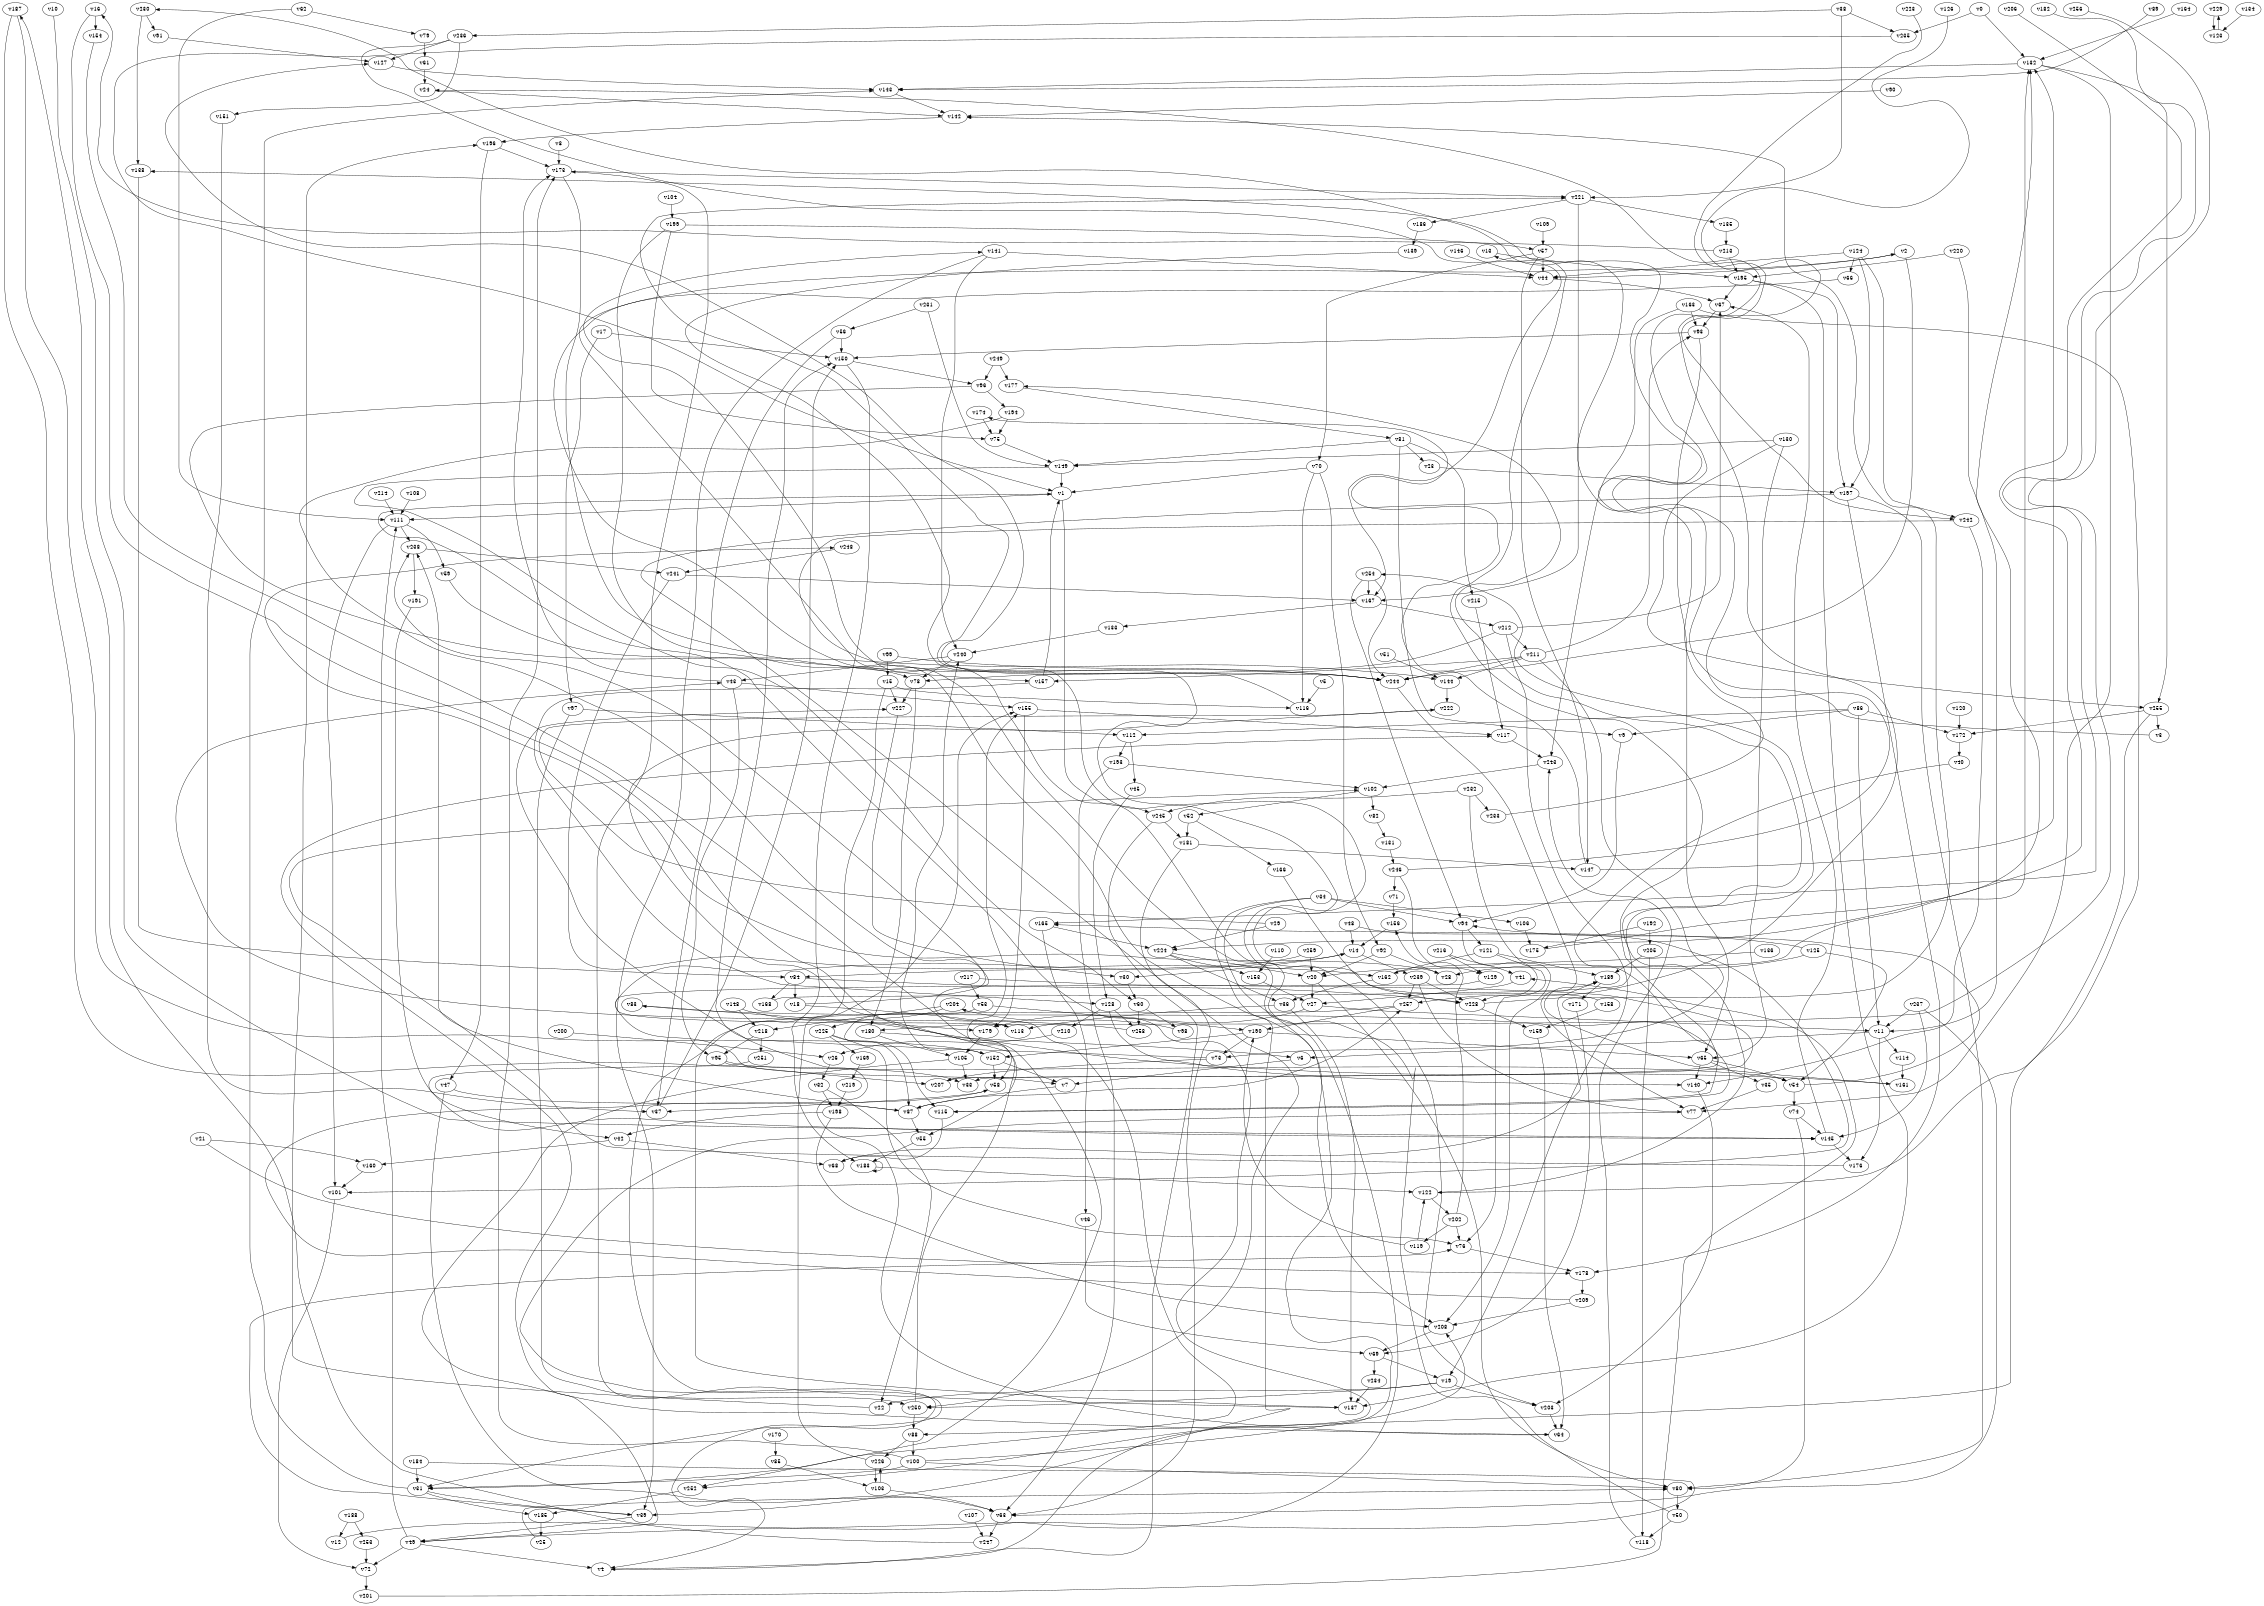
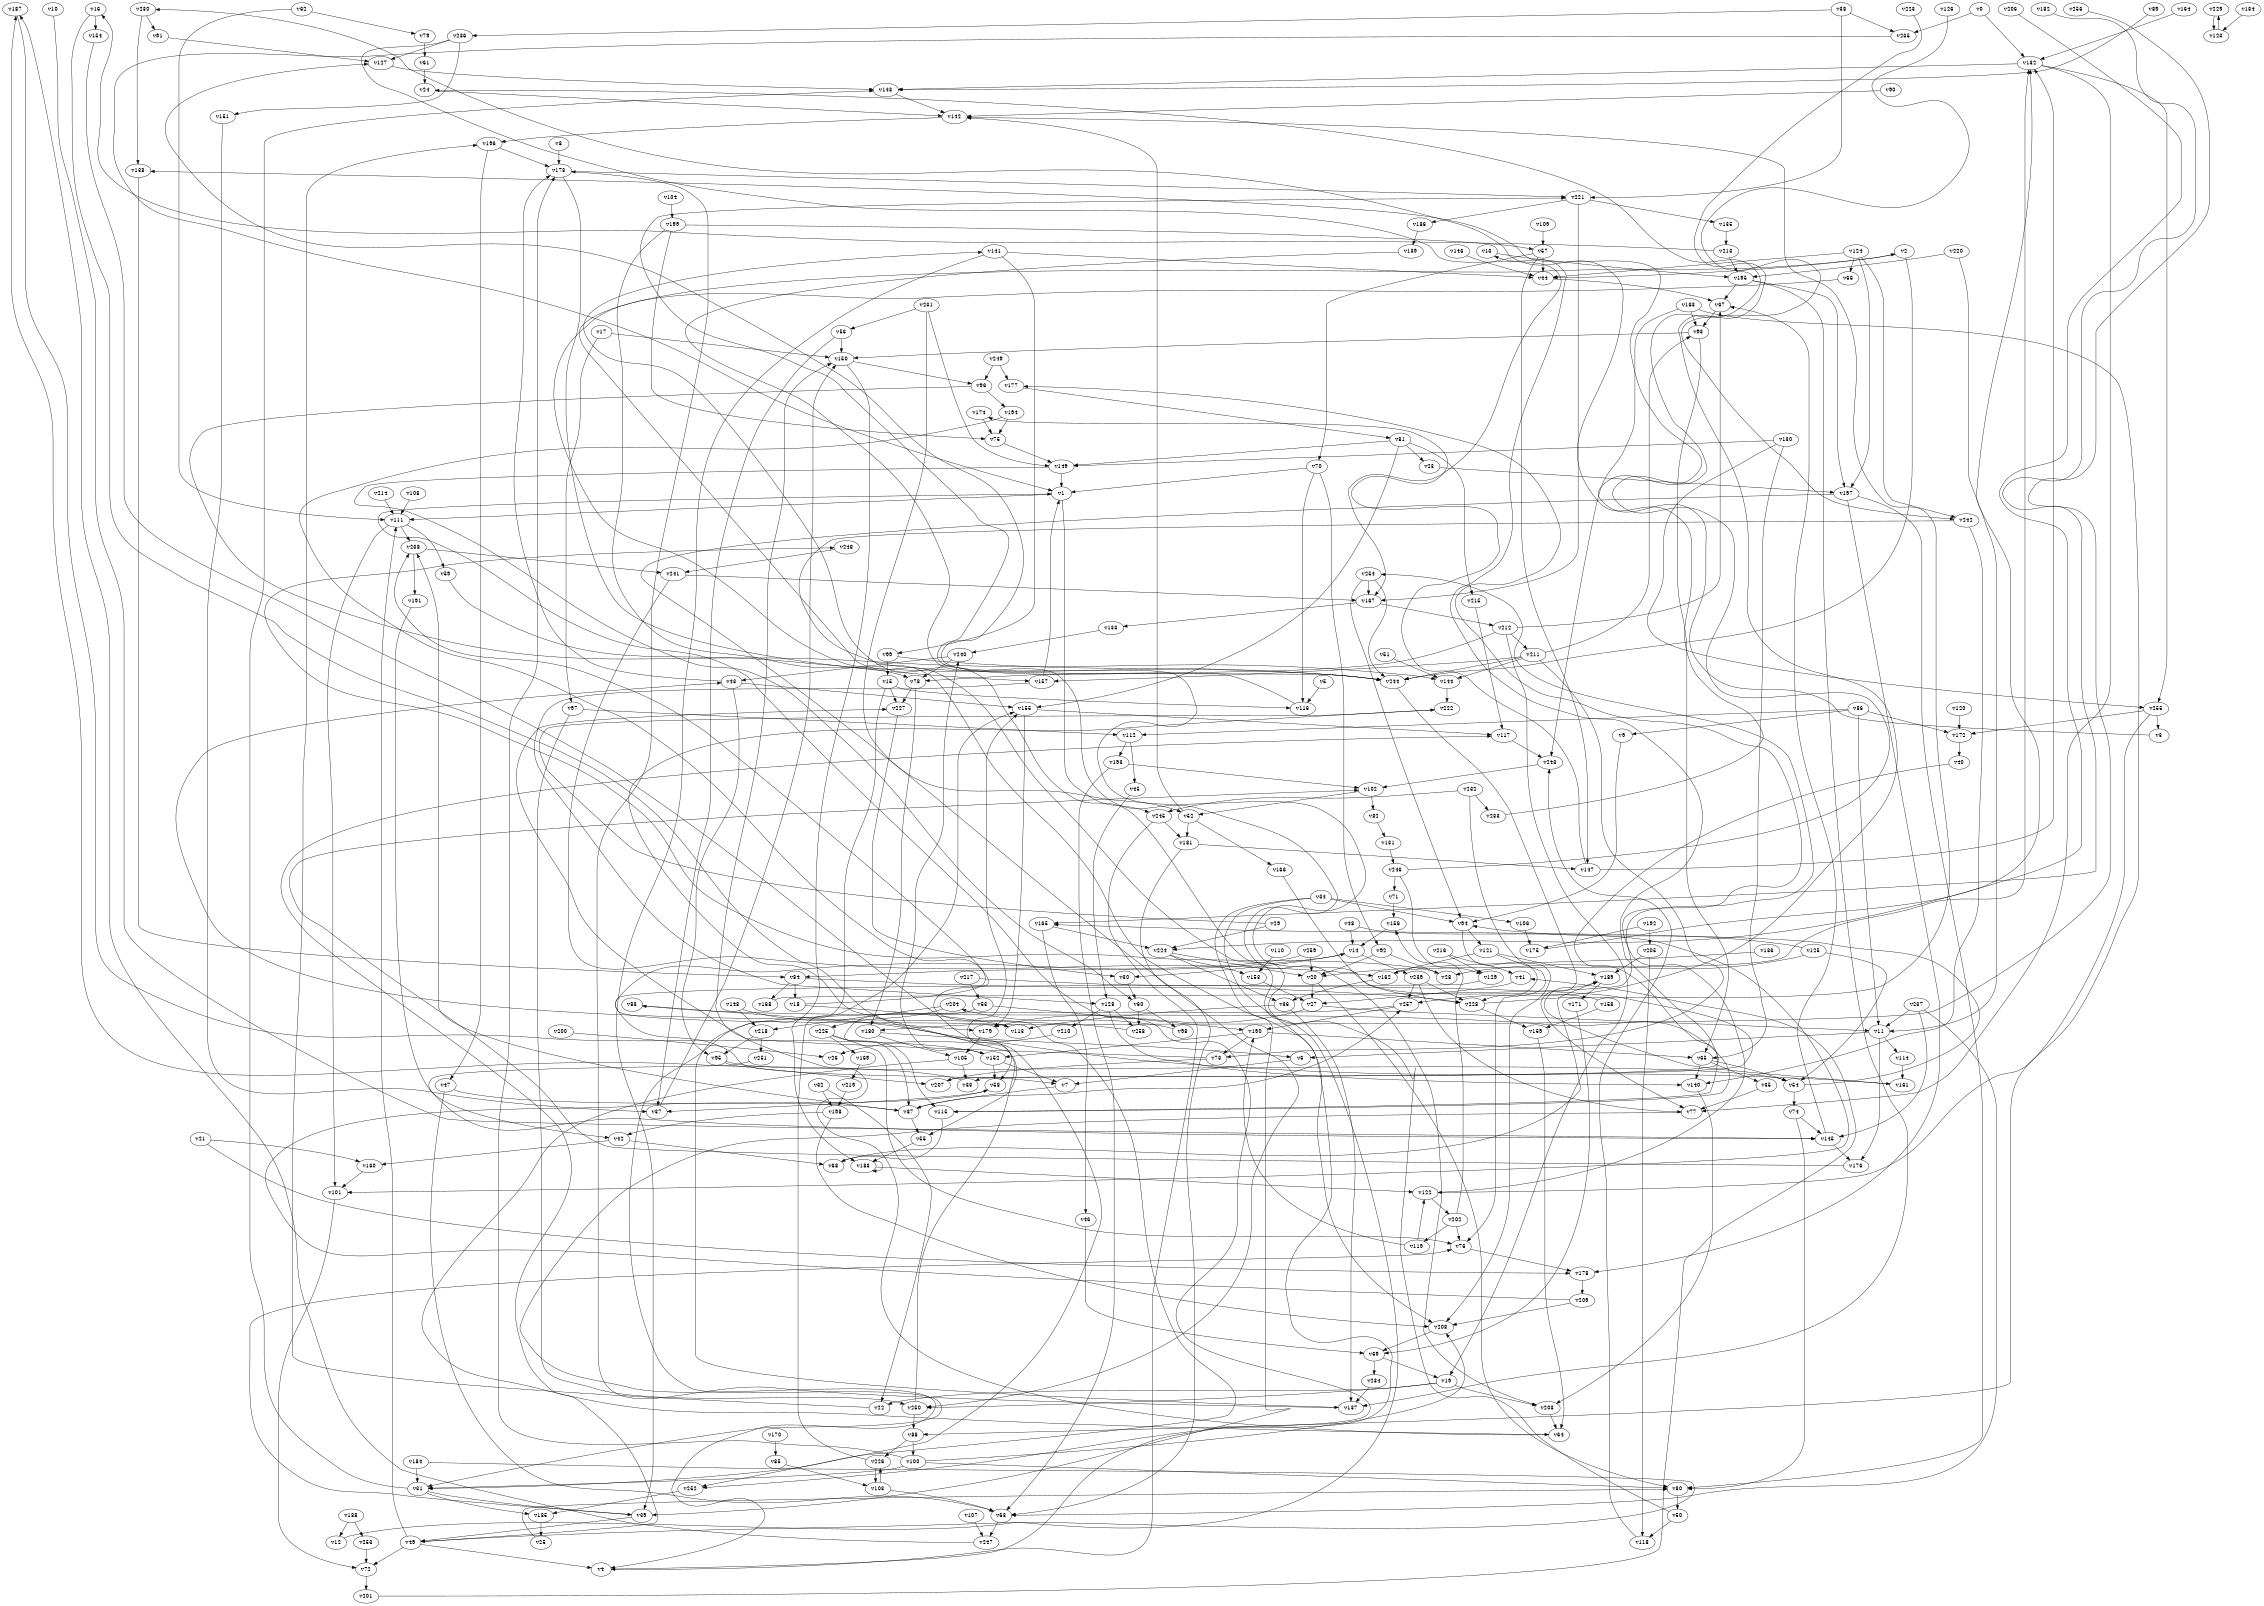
edge "v52" -> "v142": added
edge "v141" -> "v240": now "v141" -> "v99"
edge "v81" -> "v9": now "v81" -> "v155"
edge "v231" -> "v52": added
edge "v187" -> "v33": reversed
edge "v26" -> "v32": removed
